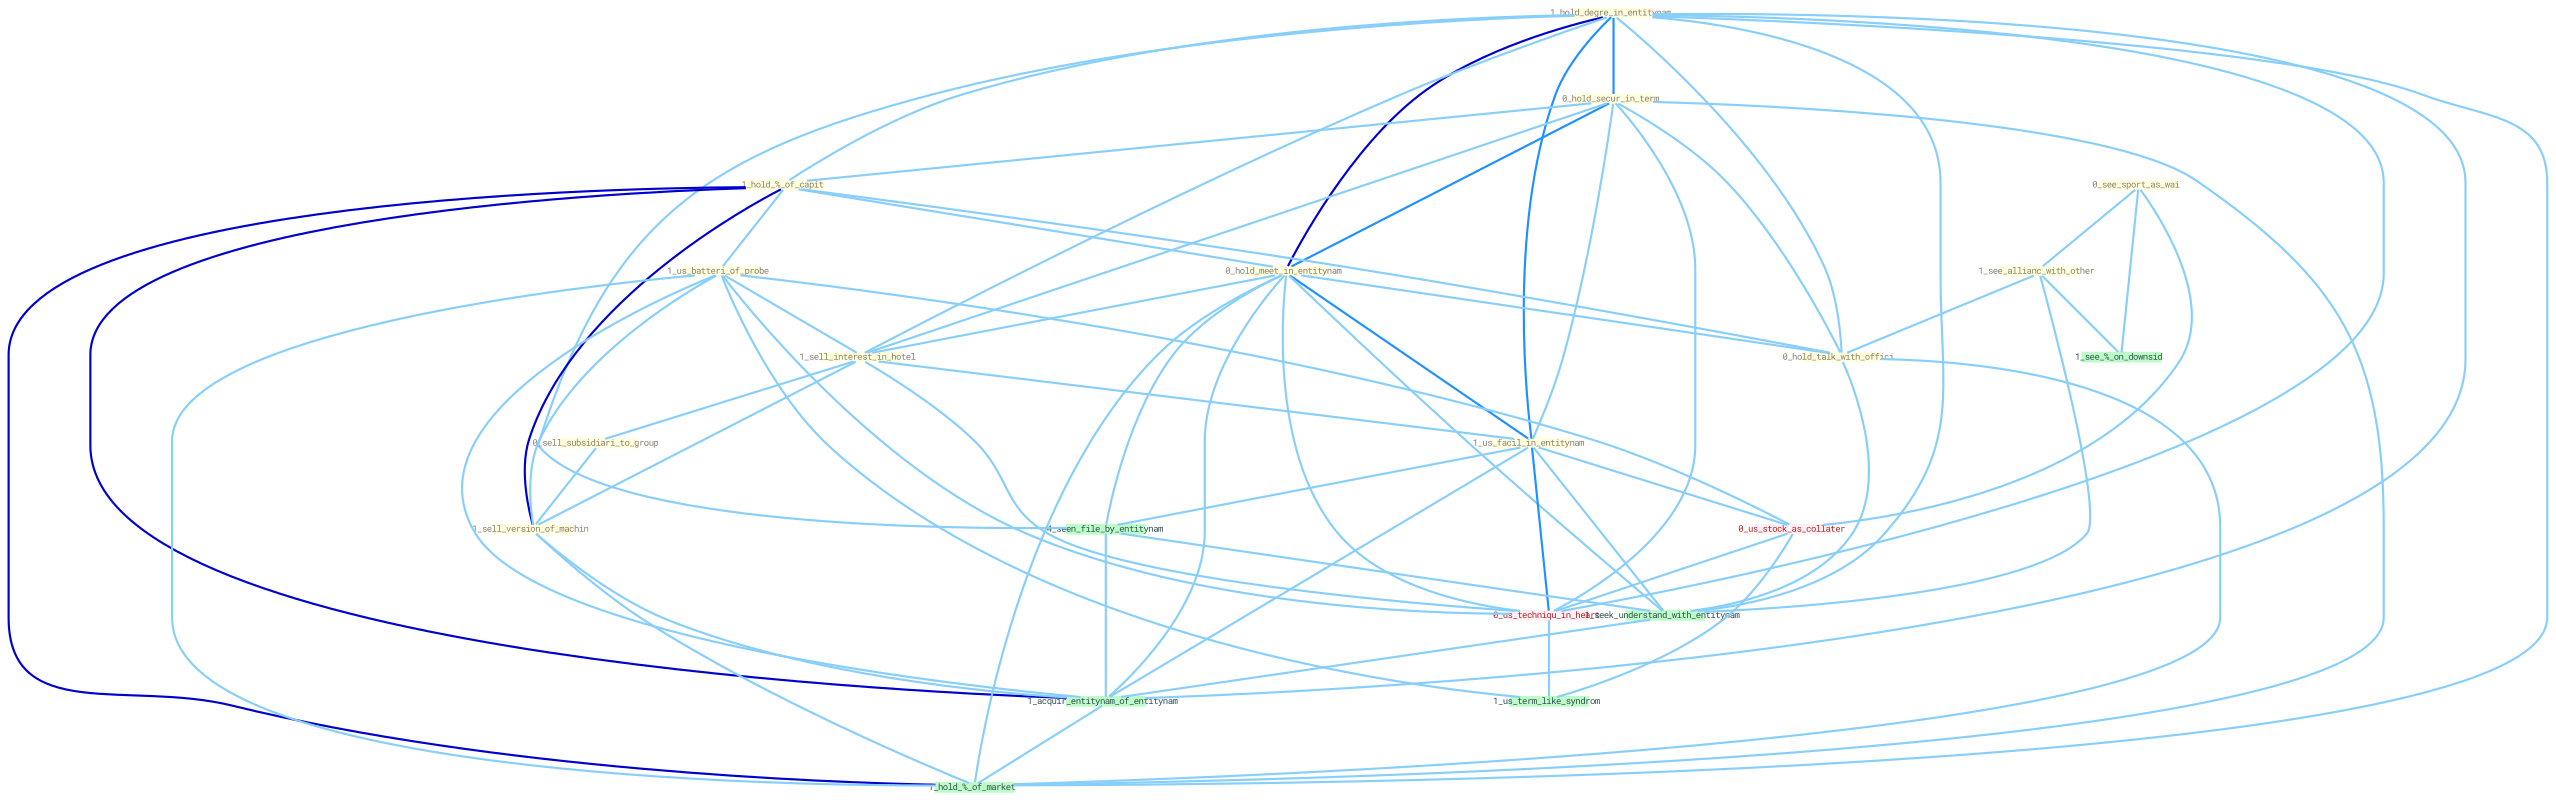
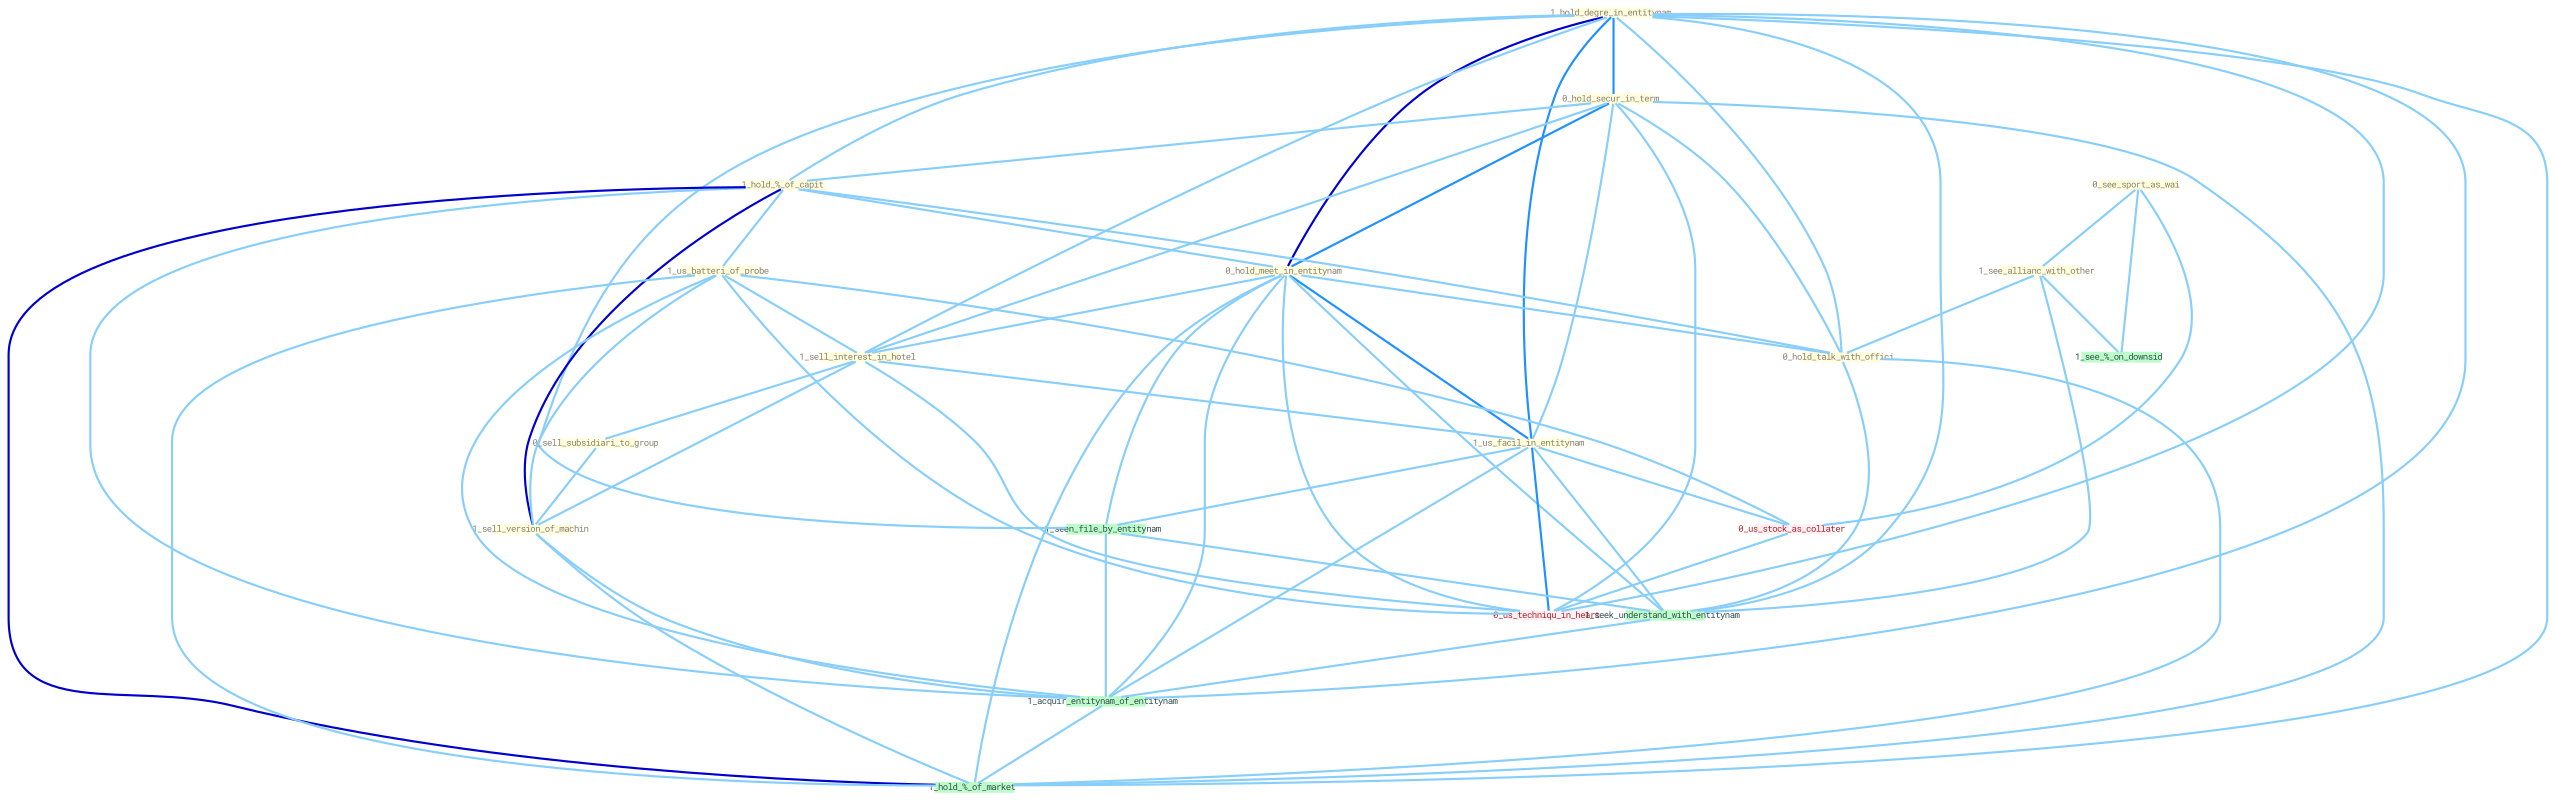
edge "1_hold_%_of_capit" -- "1_acquir_entitynam_of_entitynam": color #0000cd -> #87cefa
node "4_seen_file_by_entitynam": label "4_seen_file_by_entitynam" -> "1_seen_file_by_entitynam"
node "1_us_term_like_syndrom": removed
